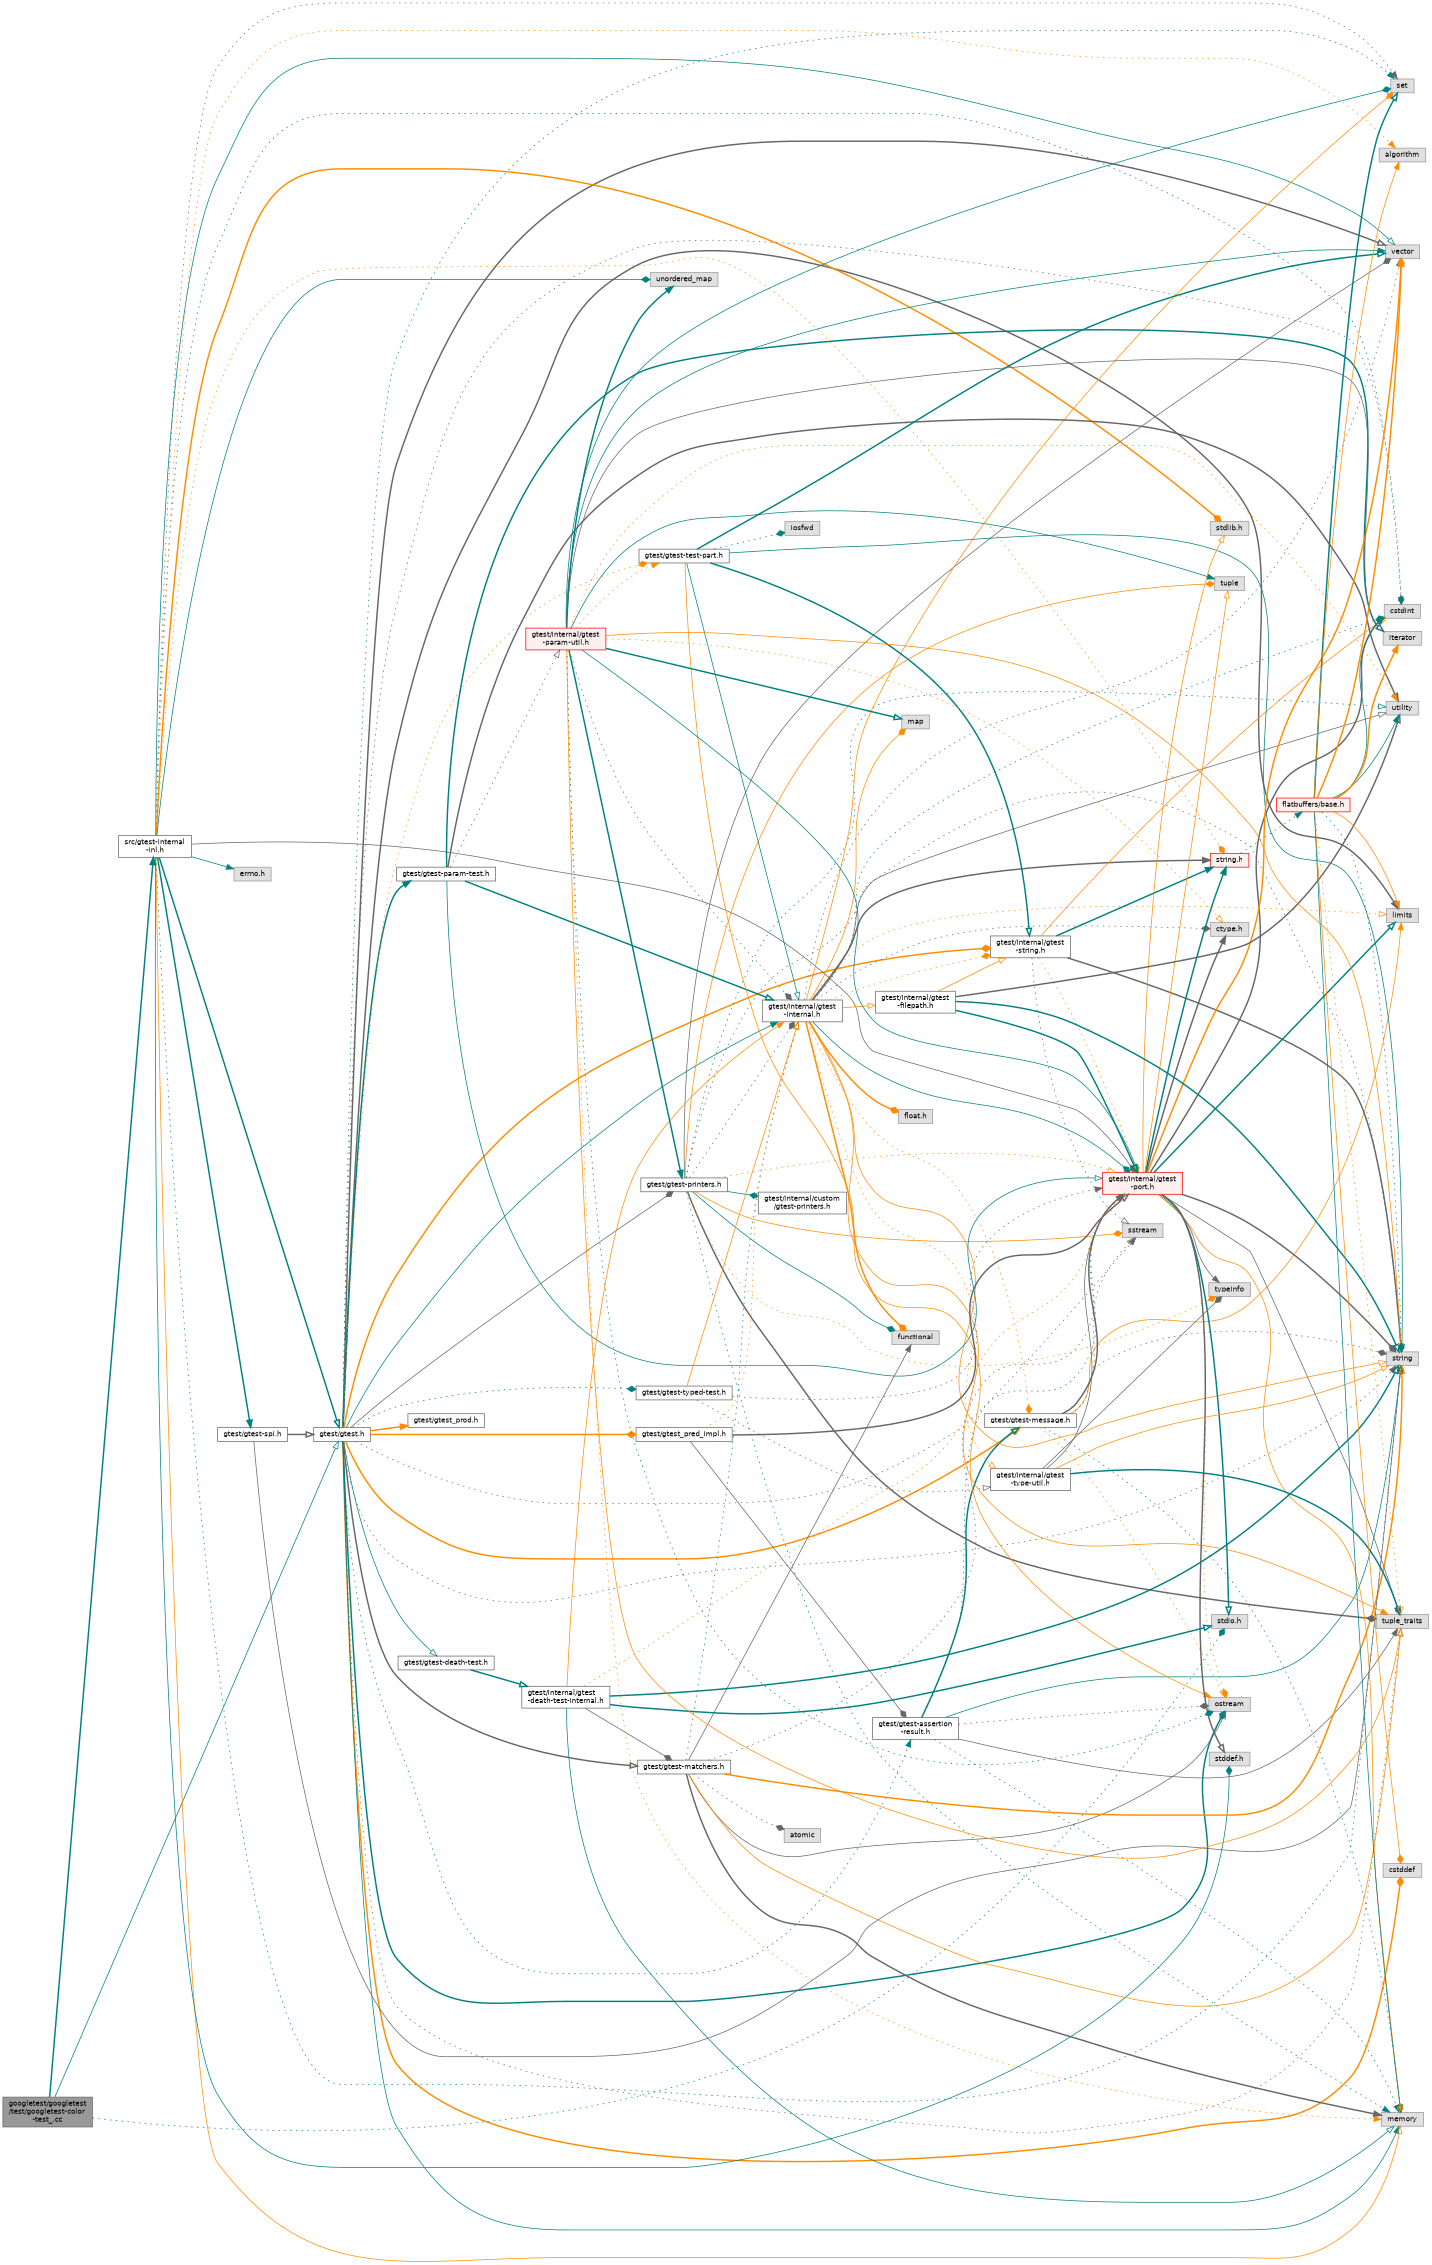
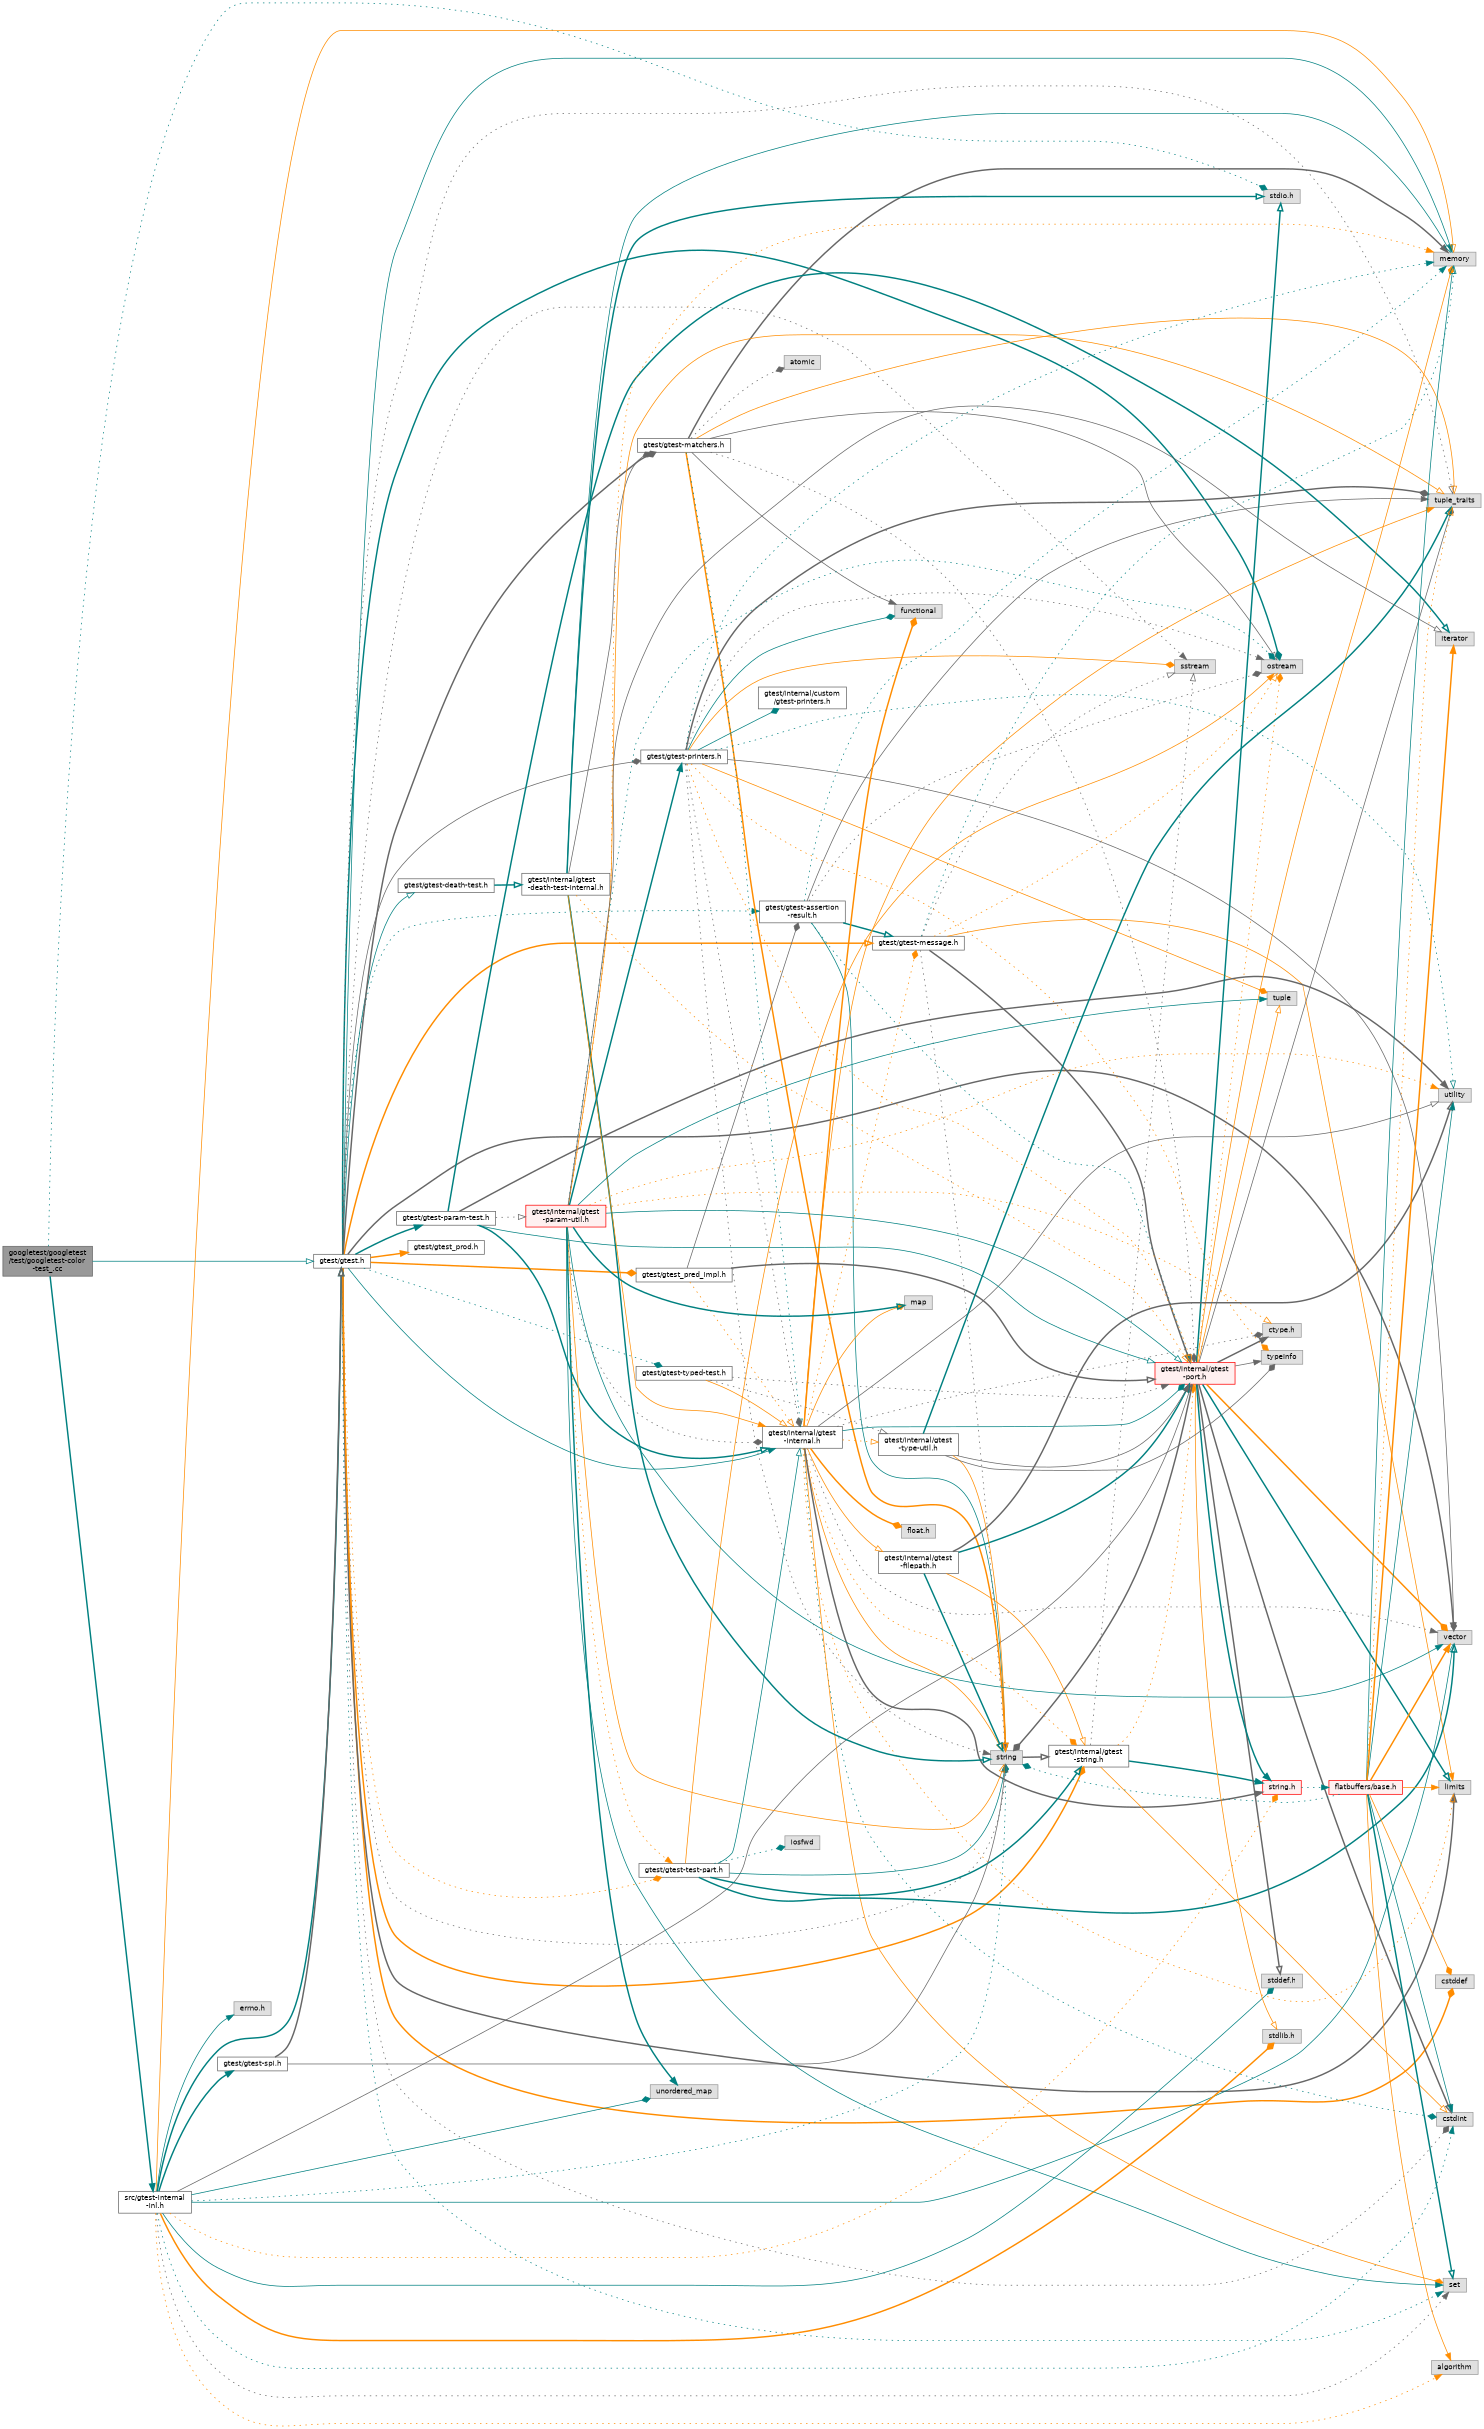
edge "gtest/internal/gtest -param-util.h" -> "set": arrowhead diamond -> normal
edge "gtest/gtest-printers.h" -> "ostream": added
edge "gtest/internal/gtest -string.h" -> "string": reversed
edge "gtest/gtest.h" -> "gtest/gtest-matchers.h": arrowhead onormal -> diamond
